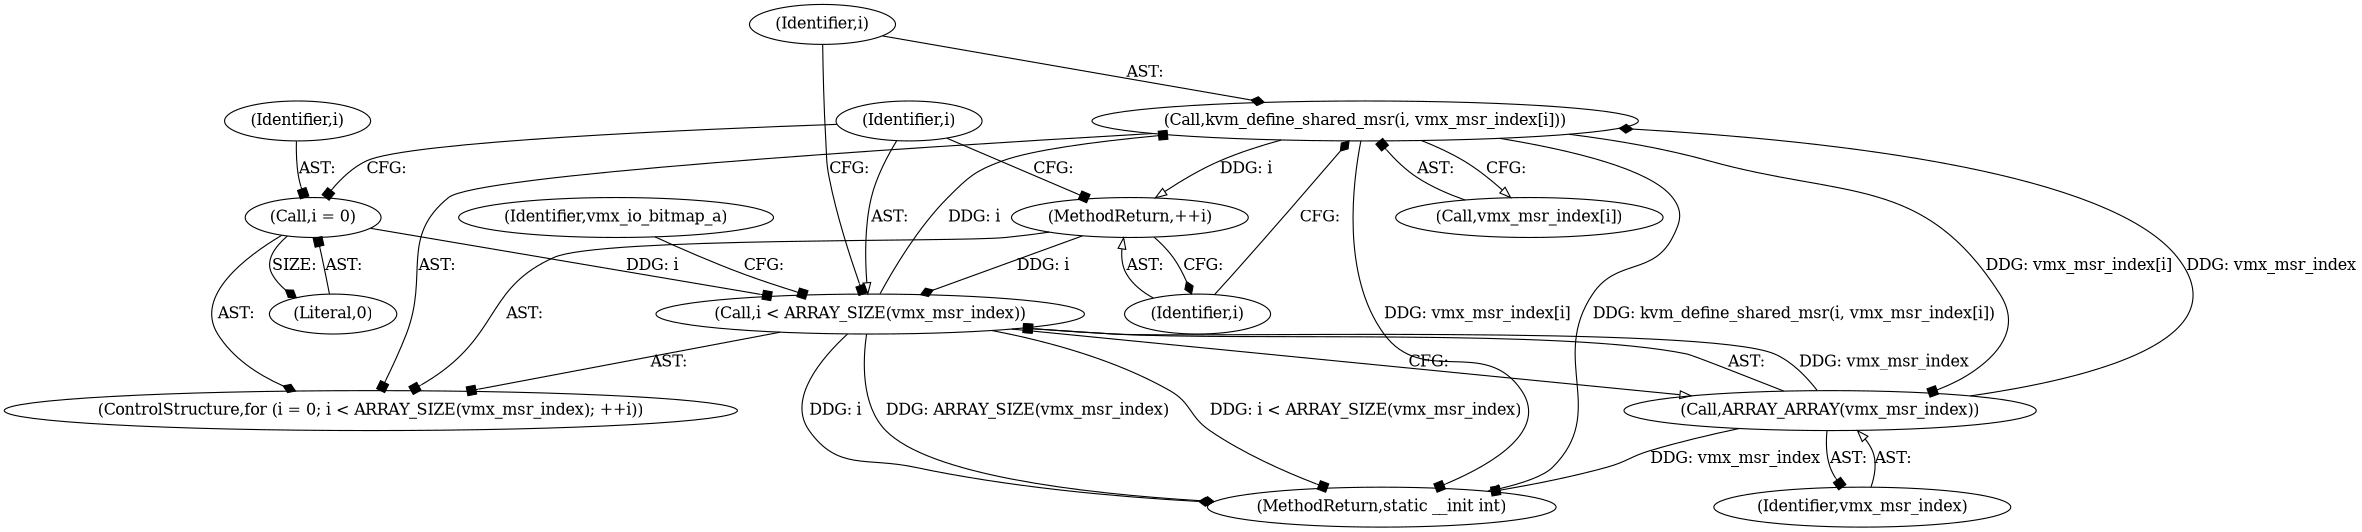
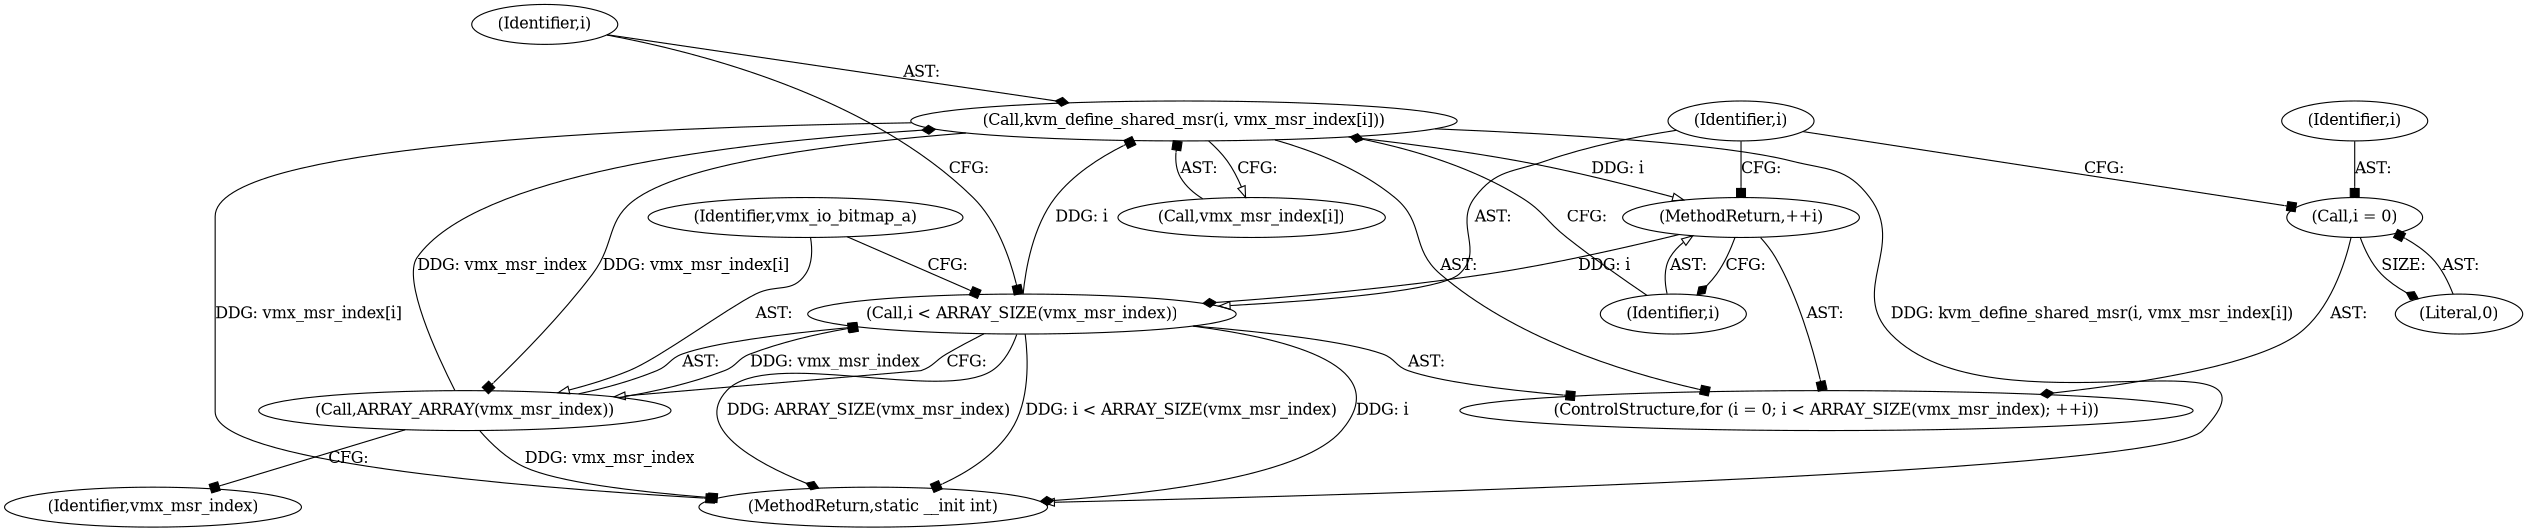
edge "(Call,i = 0)" -> "(Call,i < ARRAY_SIZE(vmx_msr_index))": removed, label "DDG: i"
edge "(Call,ARRAY_ARRAY(vmx_msr_index))" -> "(Identifier,vmx_msr_index)": label "AST: " -> "CFG: "
edge "(Identifier,vmx_msr_index)" -> "(Call,ARRAY_ARRAY(vmx_msr_index))": now "(Identifier,vmx_io_bitmap_a)" -> "(Call,ARRAY_ARRAY(vmx_msr_index))"
